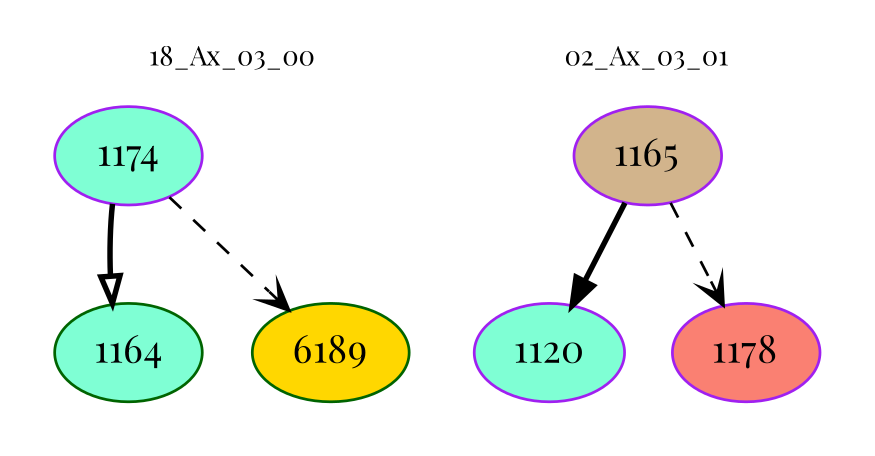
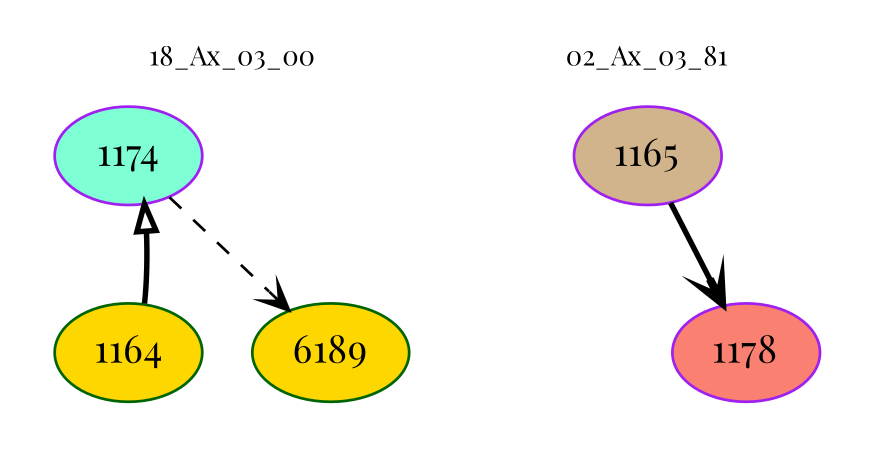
cluster "02_Ax_03_01": label "02_Ax_03_01" -> "02_Ax_03_81"
edge "1174" -> "1164": reversed
edge "1165" -> "1178": style dashed -> bold
node "1164": fillcolor aquamarine -> gold
node "1120": removed
